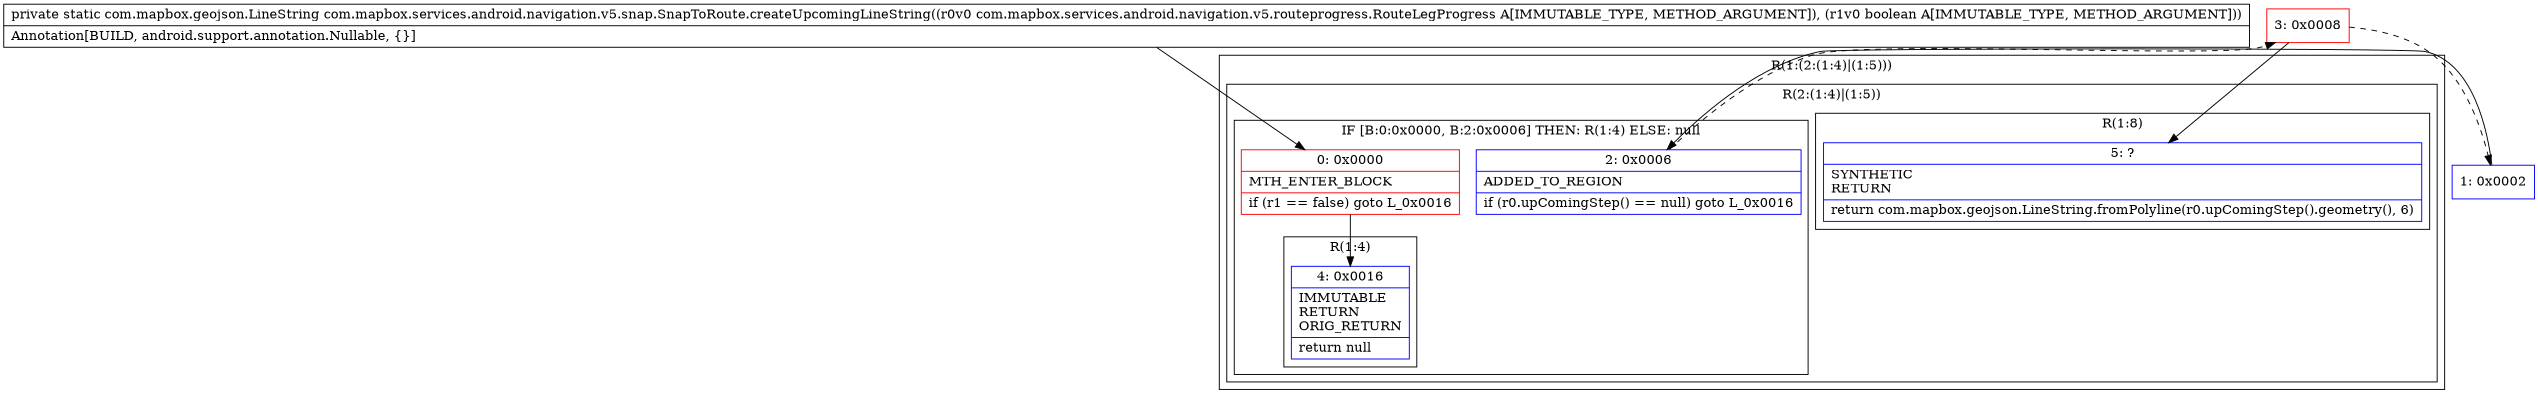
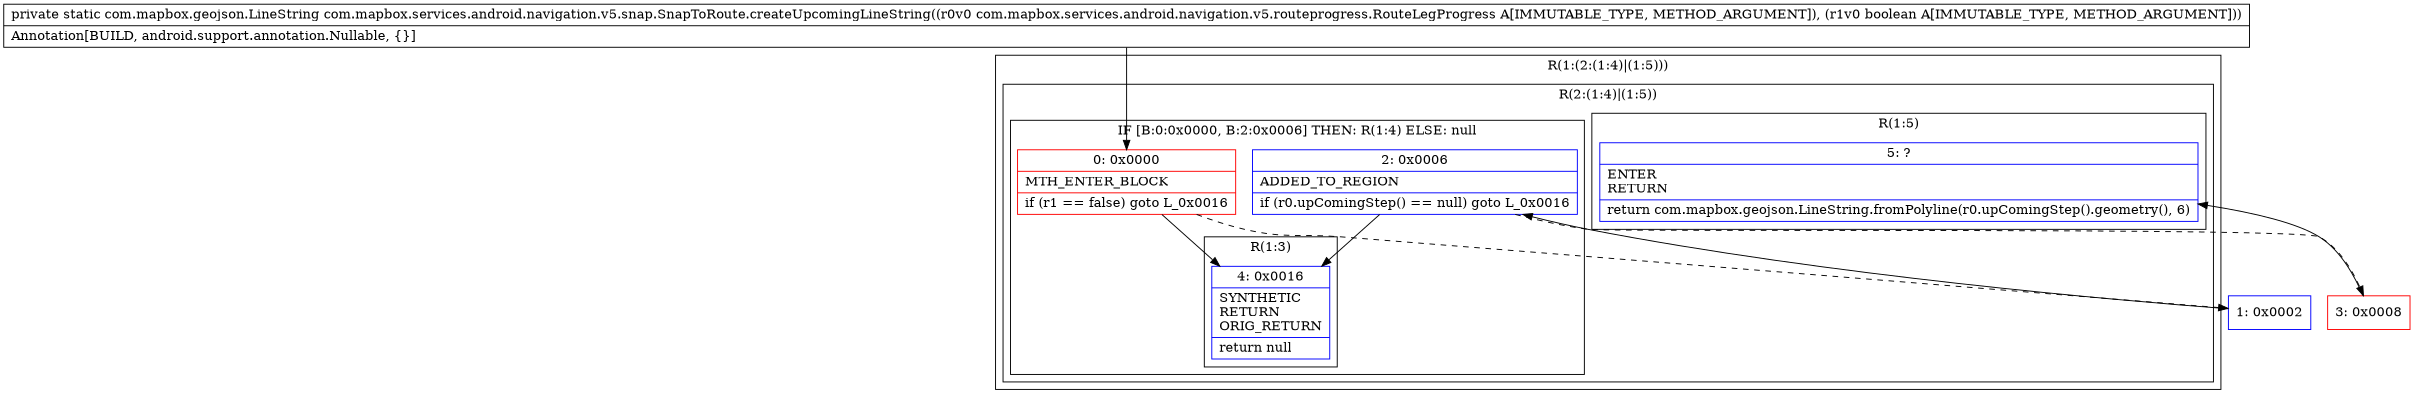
edge "3: 0x0008" -> "1: 0x0002": now "0: 0x0000" -> "1: 0x0002"
cluster "R(1:8)": label "R(1:8)" -> "R(1:5)"
node "5: ?": text "SYNTHETIC" -> "ENTER"
edge "2: 0x0006" -> "4: 0x0016": added
cluster "R(1:4)": label "R(1:4)" -> "R(1:3)"
node "4: 0x0016": text "IMMUTABLE" -> "SYNTHETIC"
